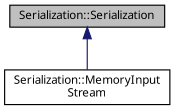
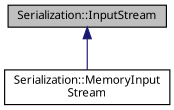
node "Serialization::Serialization": label "Serialization::Serialization" -> "Serialization::InputStream"
